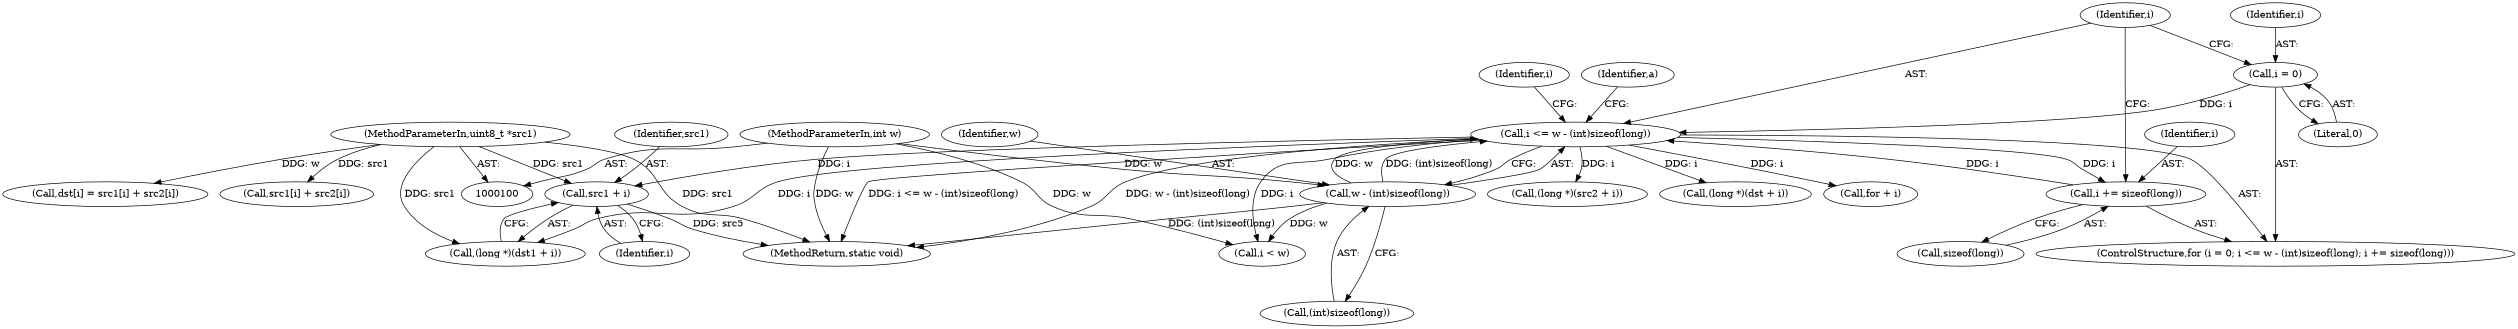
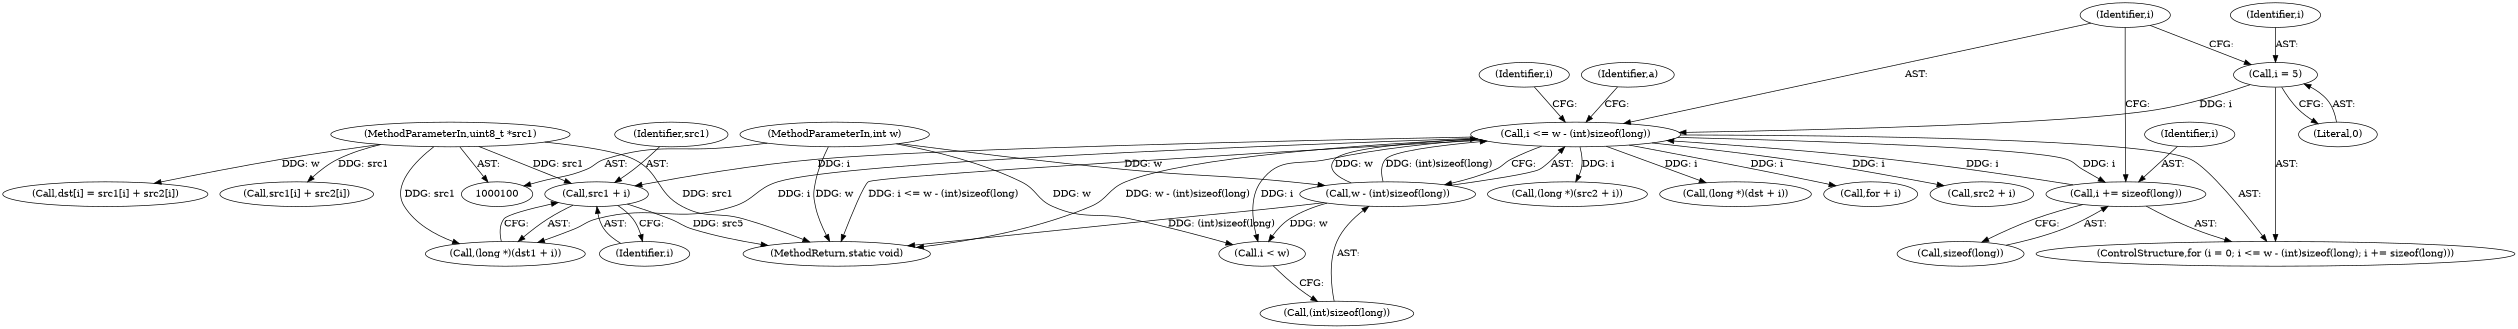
node "(Call,i = 0)": label "(Call,i = 0)" -> "(Call,i = 5)"
node "(Identifier,w)": removed
node "(Call,src2 + i)": added
edge "(Call,w - (int)sizeof(long))" -> "(Call,(int)sizeof(long))": now "(Call,i < w)" -> "(Call,(int)sizeof(long))"
